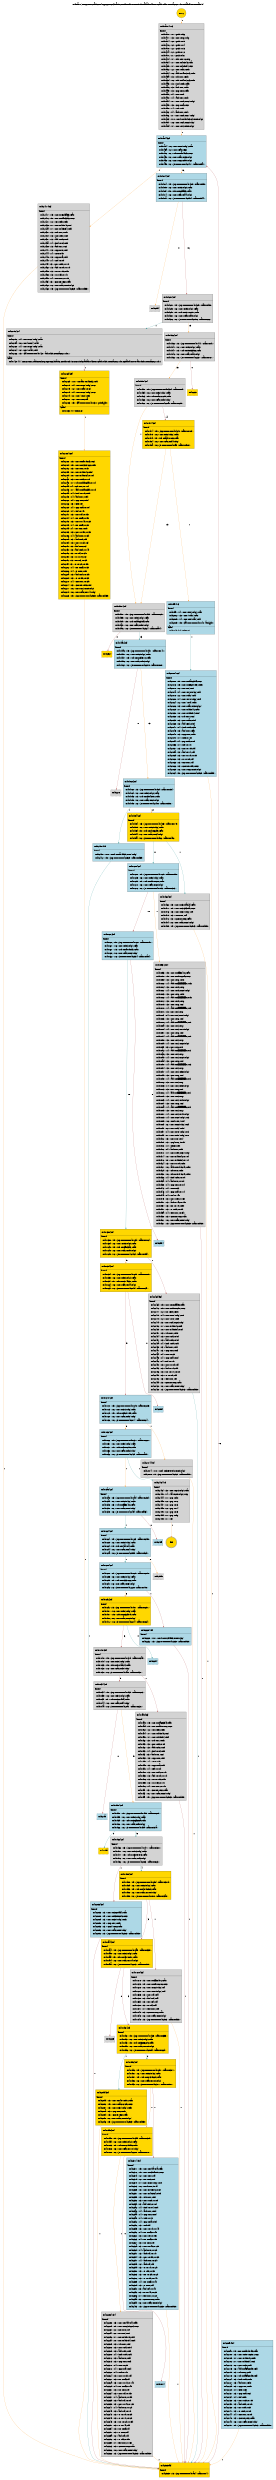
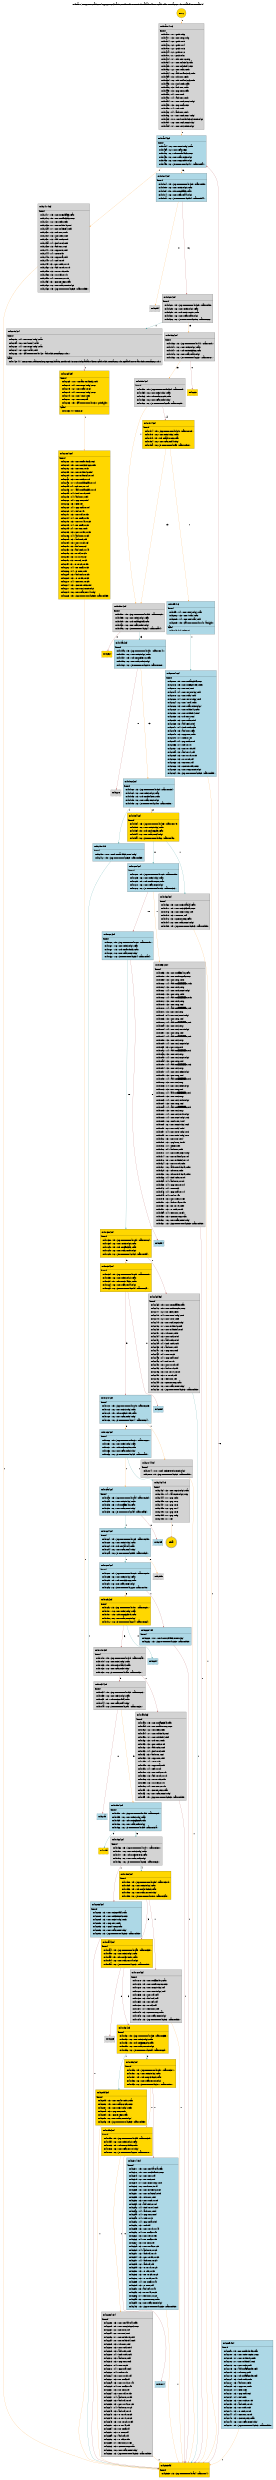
node "Exit": label "Exit" -> "Final"
